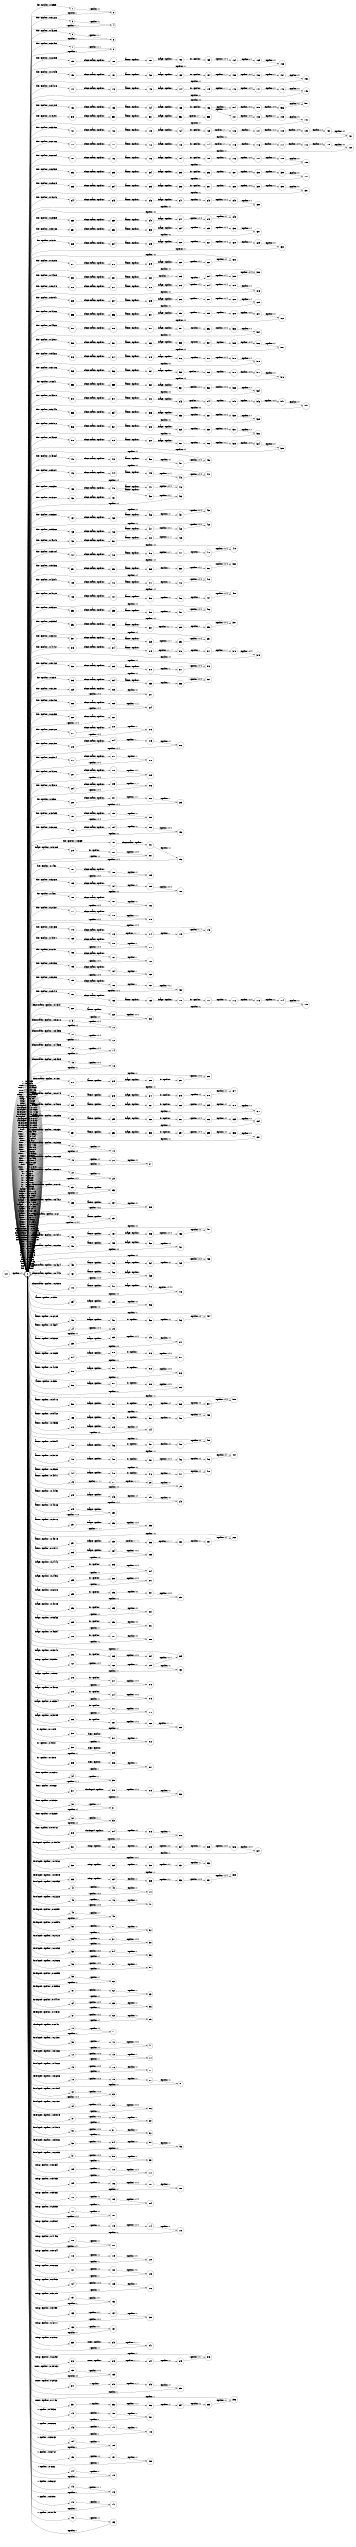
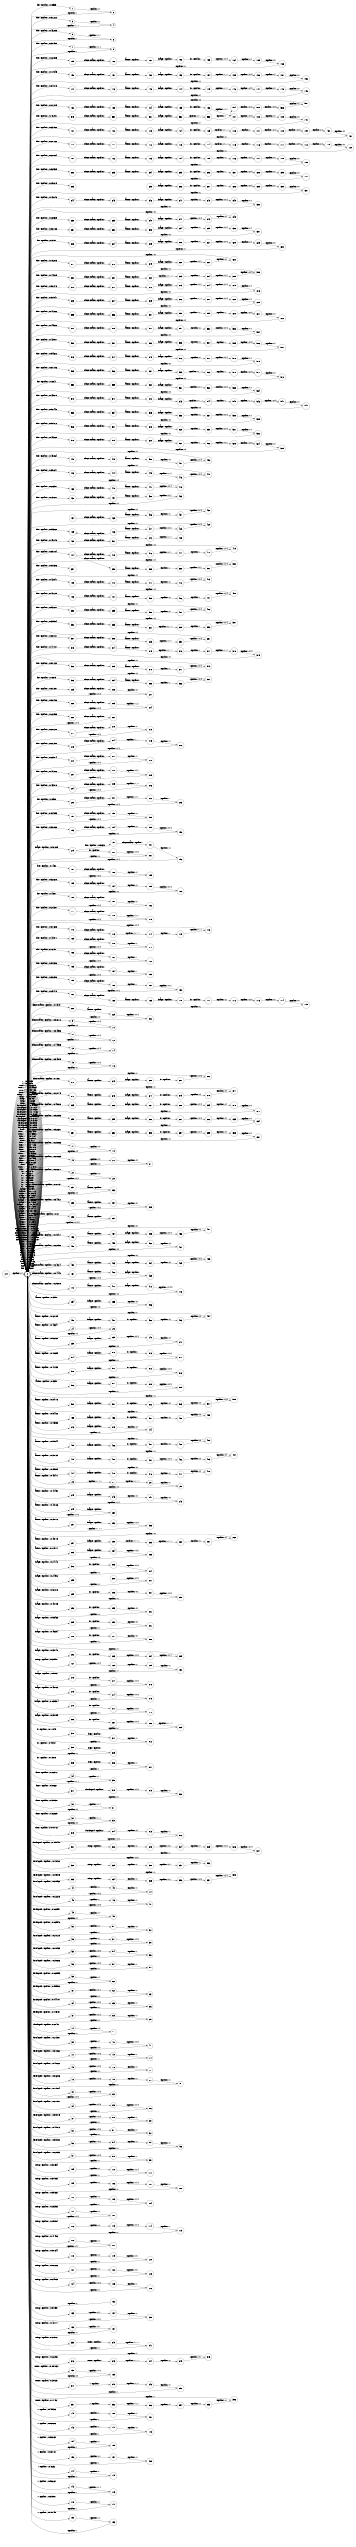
edge "736" -> "554": now "553" -> "554"
node "684": removed
edge "613" -> "384": now "383" -> "384"
edge "440" -> "432": now "431" -> "432"
edge "425" -> "426": reversed
edge "357" -> "358": now "414" -> "358"
node "810": label "810" -> "210"
edge "0" -> "434": removed, label "the:<epsilon>/-0.36581"
edge "0" -> "190": now "279" -> "190"
edge "299" -> "300": removed, label "is:<epsilon>"
edge "129" -> "285": now "284" -> "285"
node "131": removed
